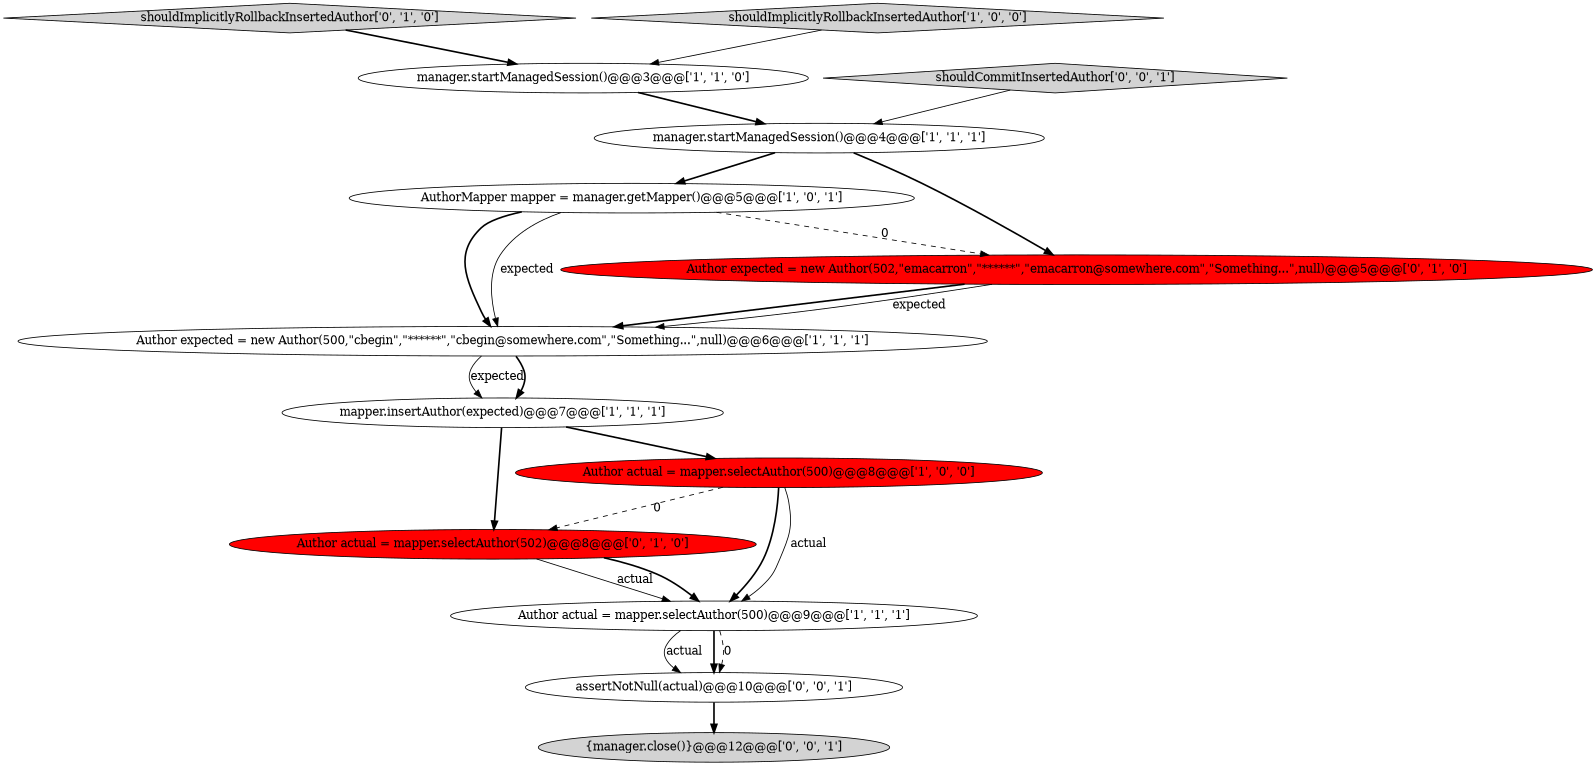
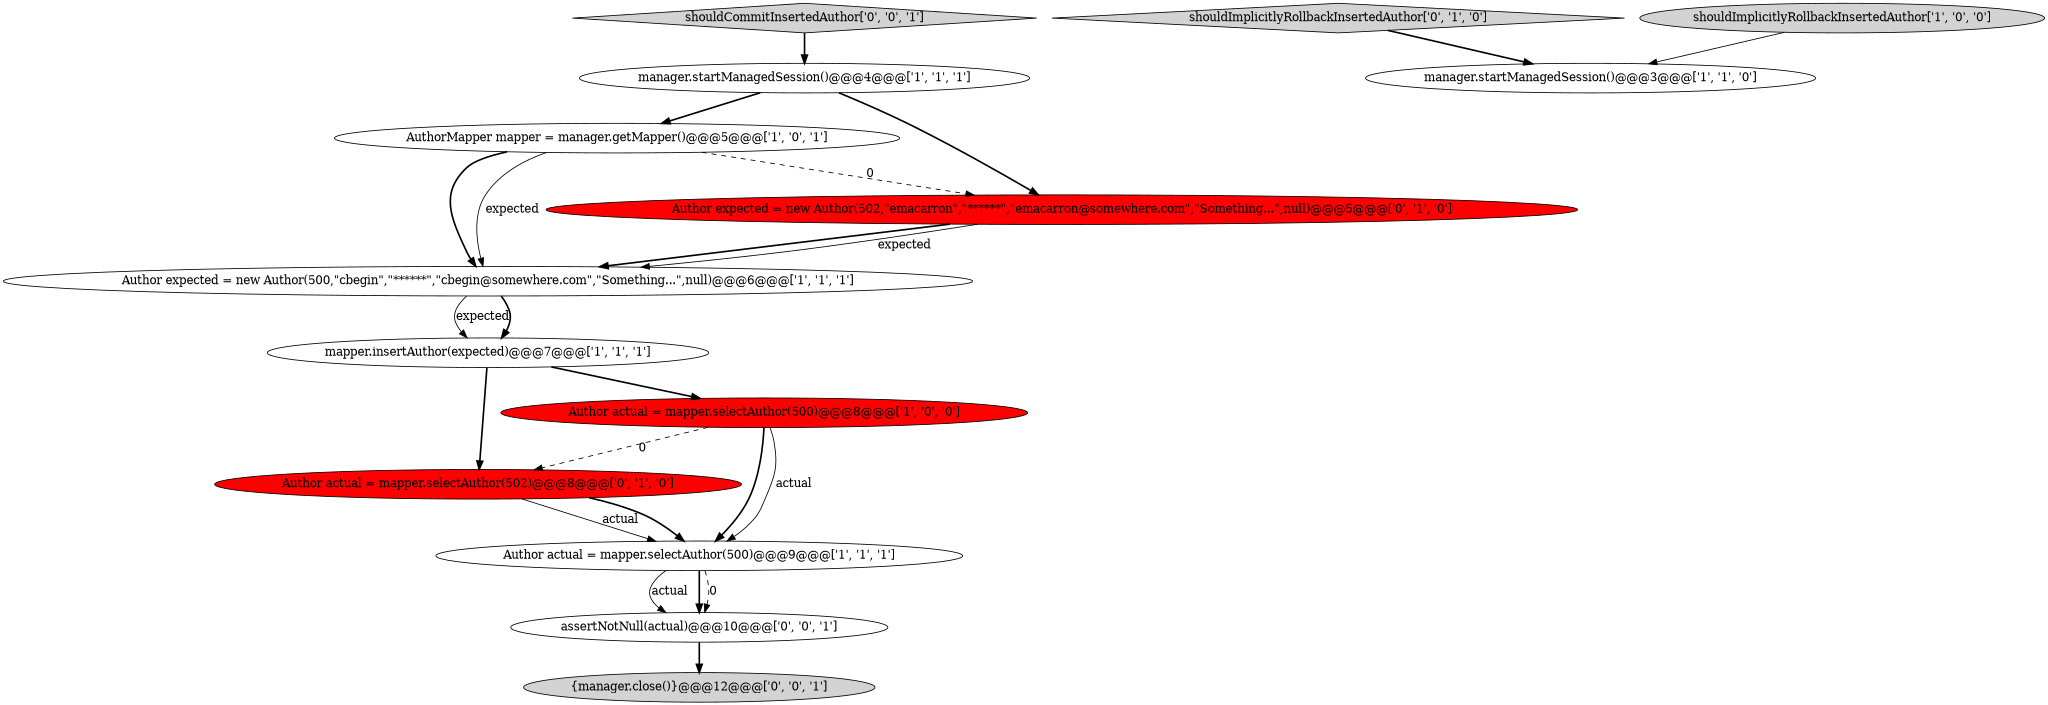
node "shouldImplicitlyRollbackInsertedAuthor['1', '0', '0']": shape diamond -> ellipse
edge "shouldCommitInsertedAuthor['0', '0', '1']" -> "manager.startManagedSession()@@@4@@@['1', '1', '1']": style solid -> bold
edge "manager.startManagedSession()@@@3@@@['1', '1', '0']" -> "manager.startManagedSession()@@@4@@@['1', '1', '1']": removed
